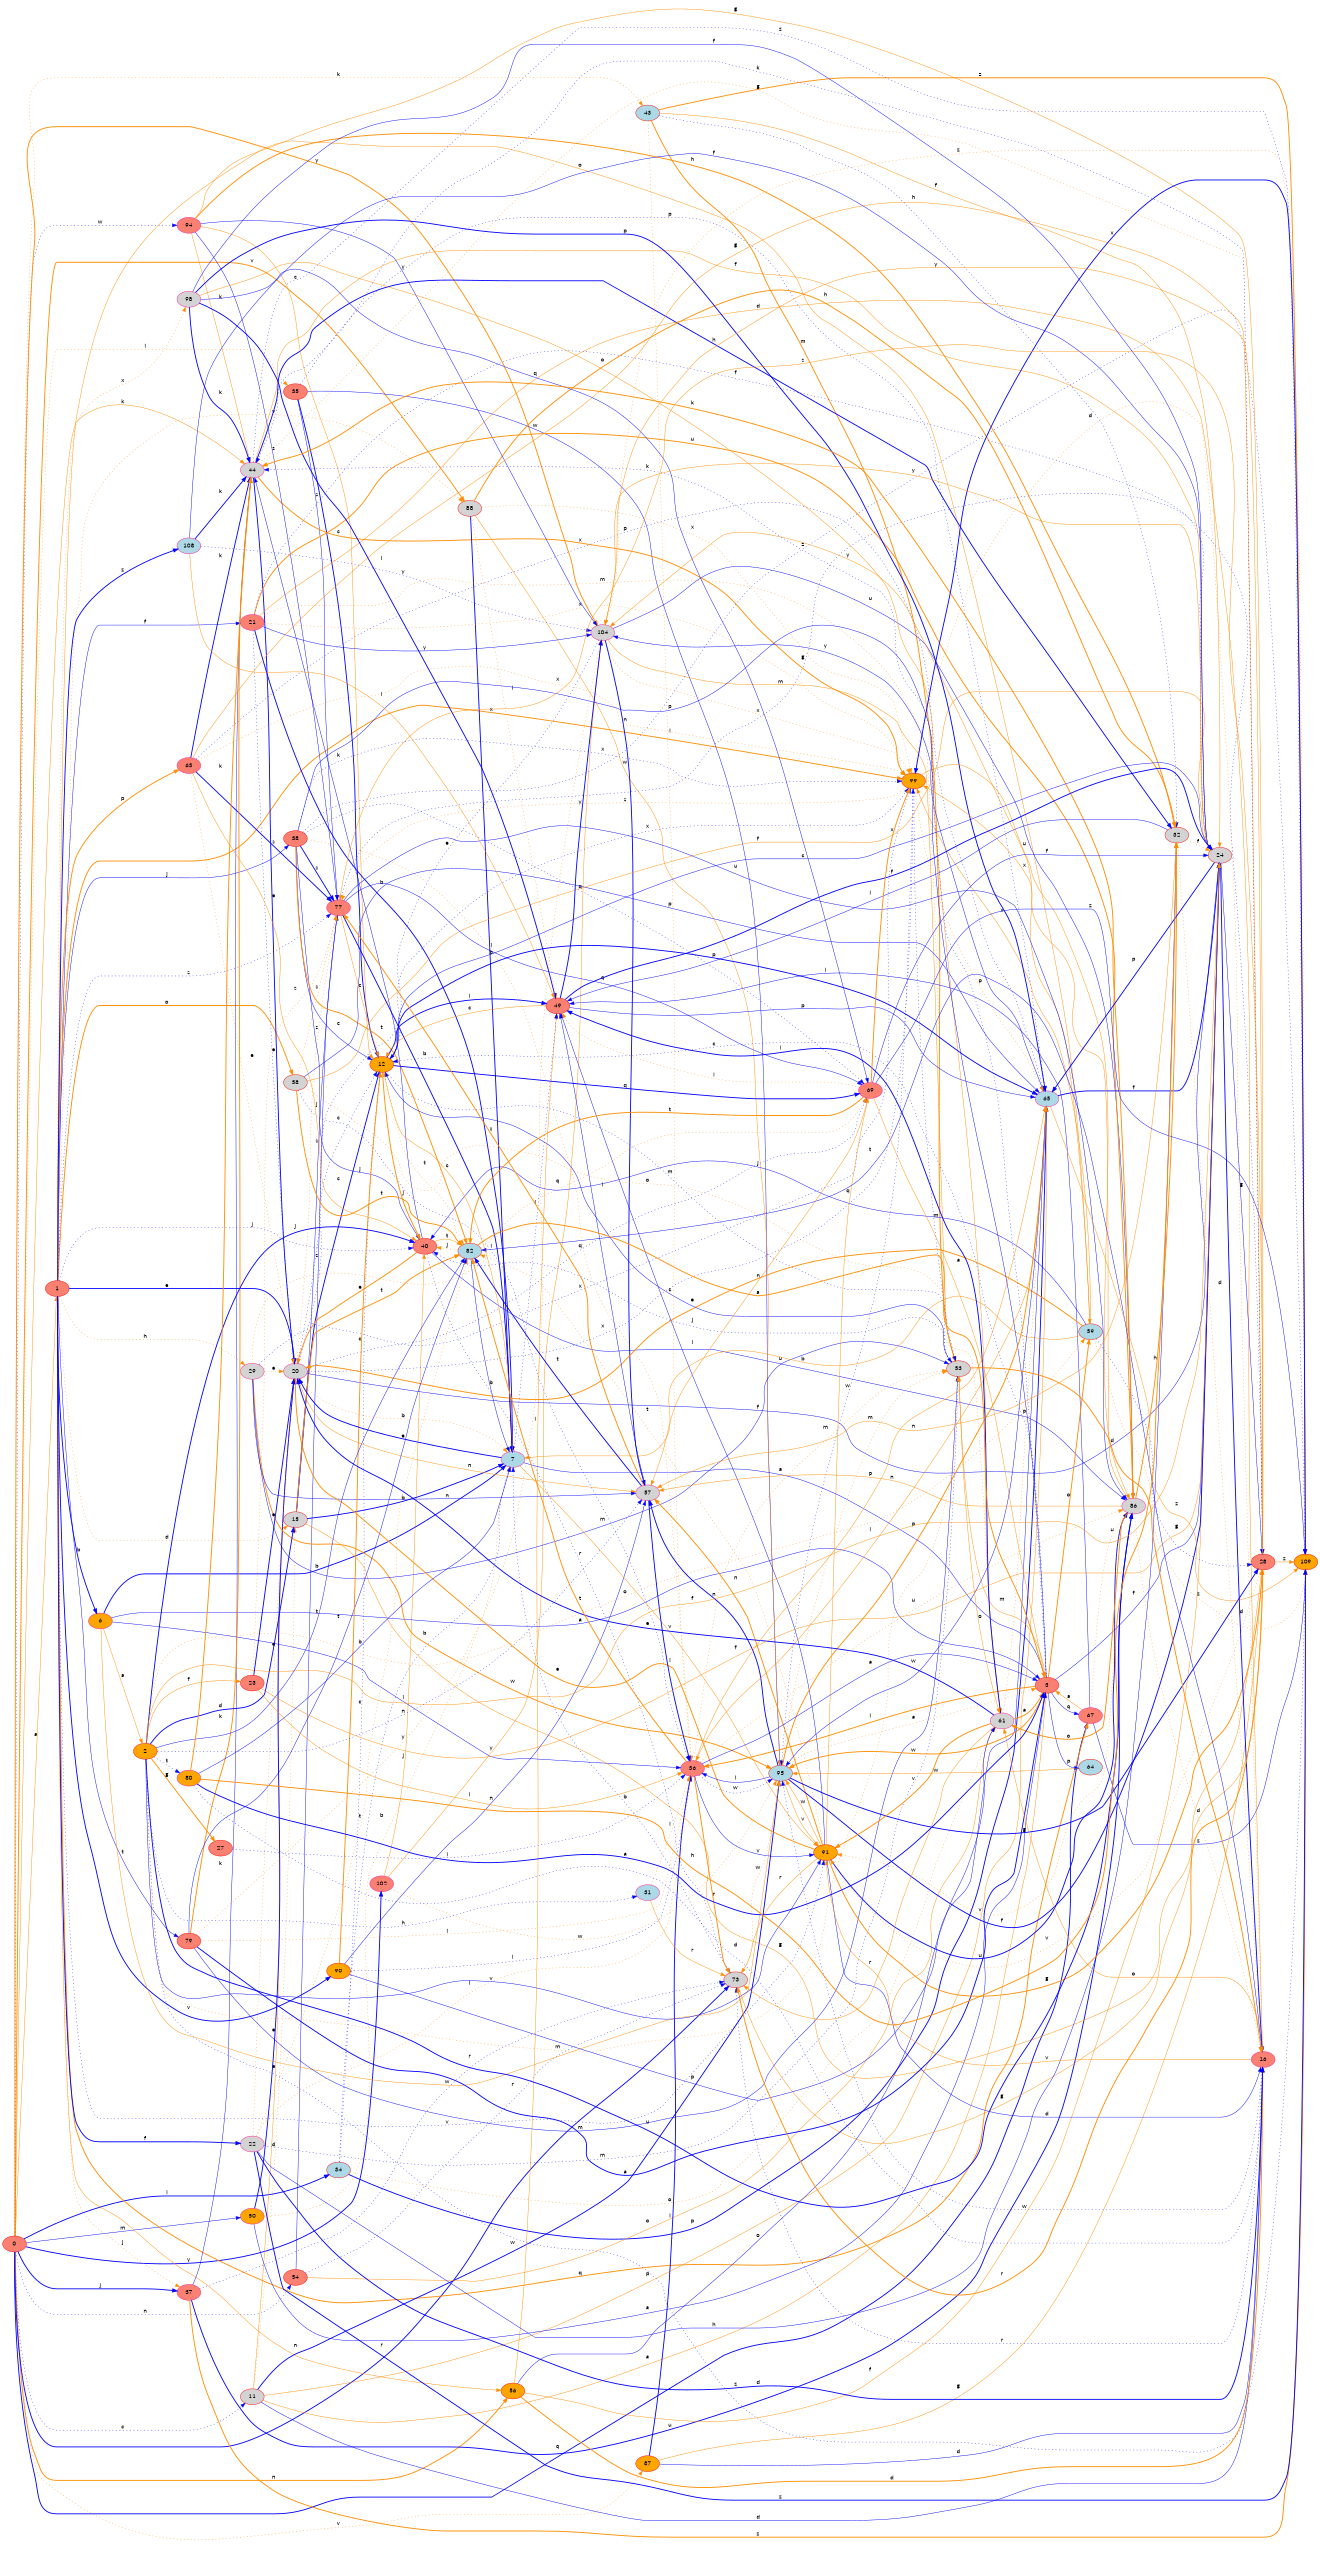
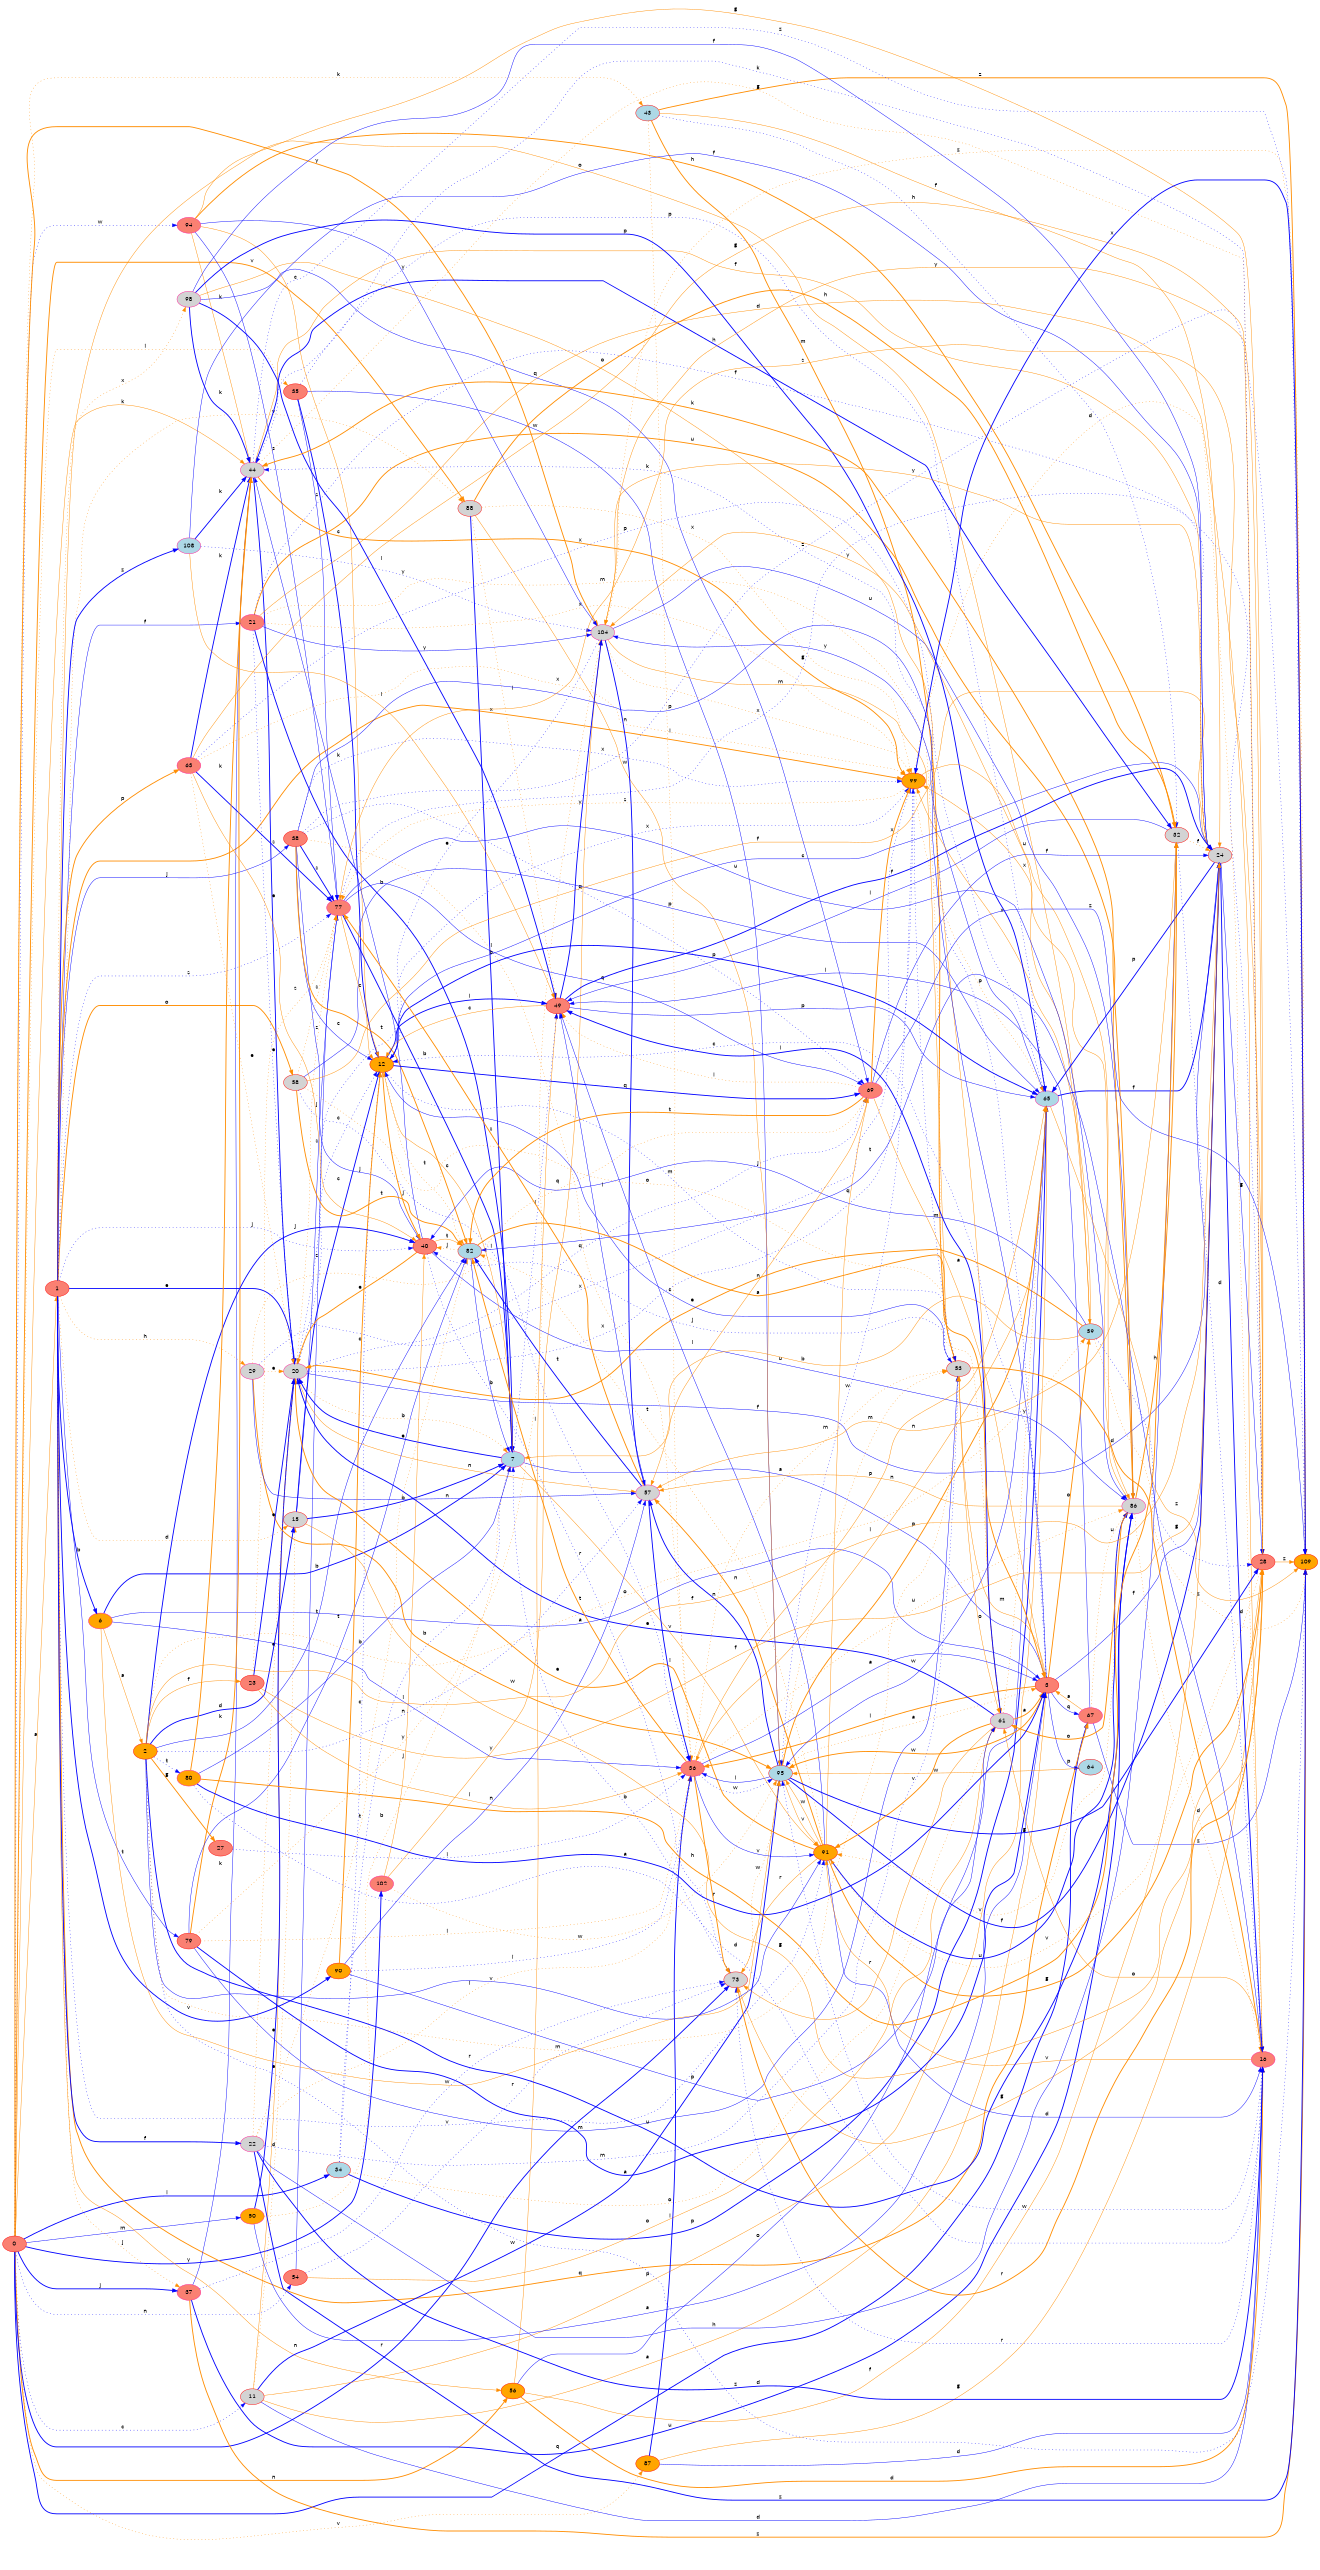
edge "15" -> "82": removed, label "t"
edge "61" -> "65": label "p" -> "y"
edge "32" -> "16": color darkorange -> blue
edge "29" -> "53": removed, label "m"
node "31": removed
